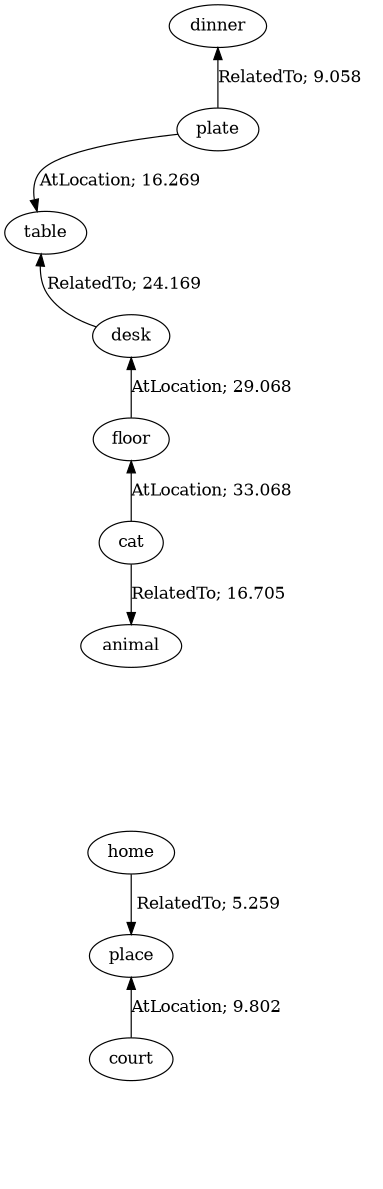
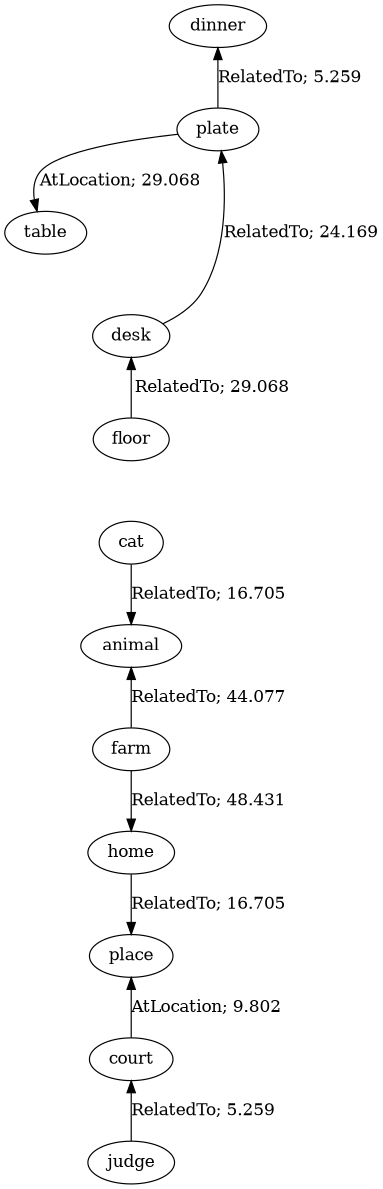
edge "plate" -> "dinner": label "RelatedTo; 9.058" -> "RelatedTo; 5.259"
edge "plate" -> "table": label "AtLocation; 16.269" -> "AtLocation; 29.068"
edge "desk" -> "table": now "desk" -> "plate"
edge "floor" -> "desk": label "AtLocation; 29.068" -> "RelatedTo; 29.068"
edge "cat" -> "floor": removed, label "AtLocation; 33.068"
node "farm": added
edge "home" -> "place": label "RelatedTo; 5.259" -> "RelatedTo; 16.705"
node "judge": added
